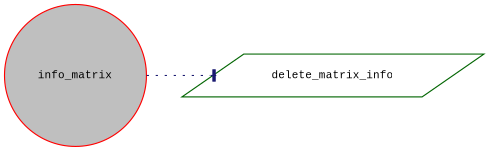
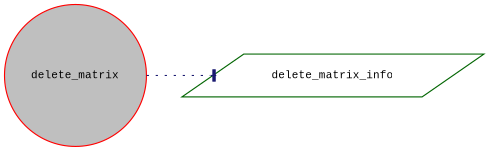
node "info_matrix": label "info_matrix" -> "delete_matrix"
